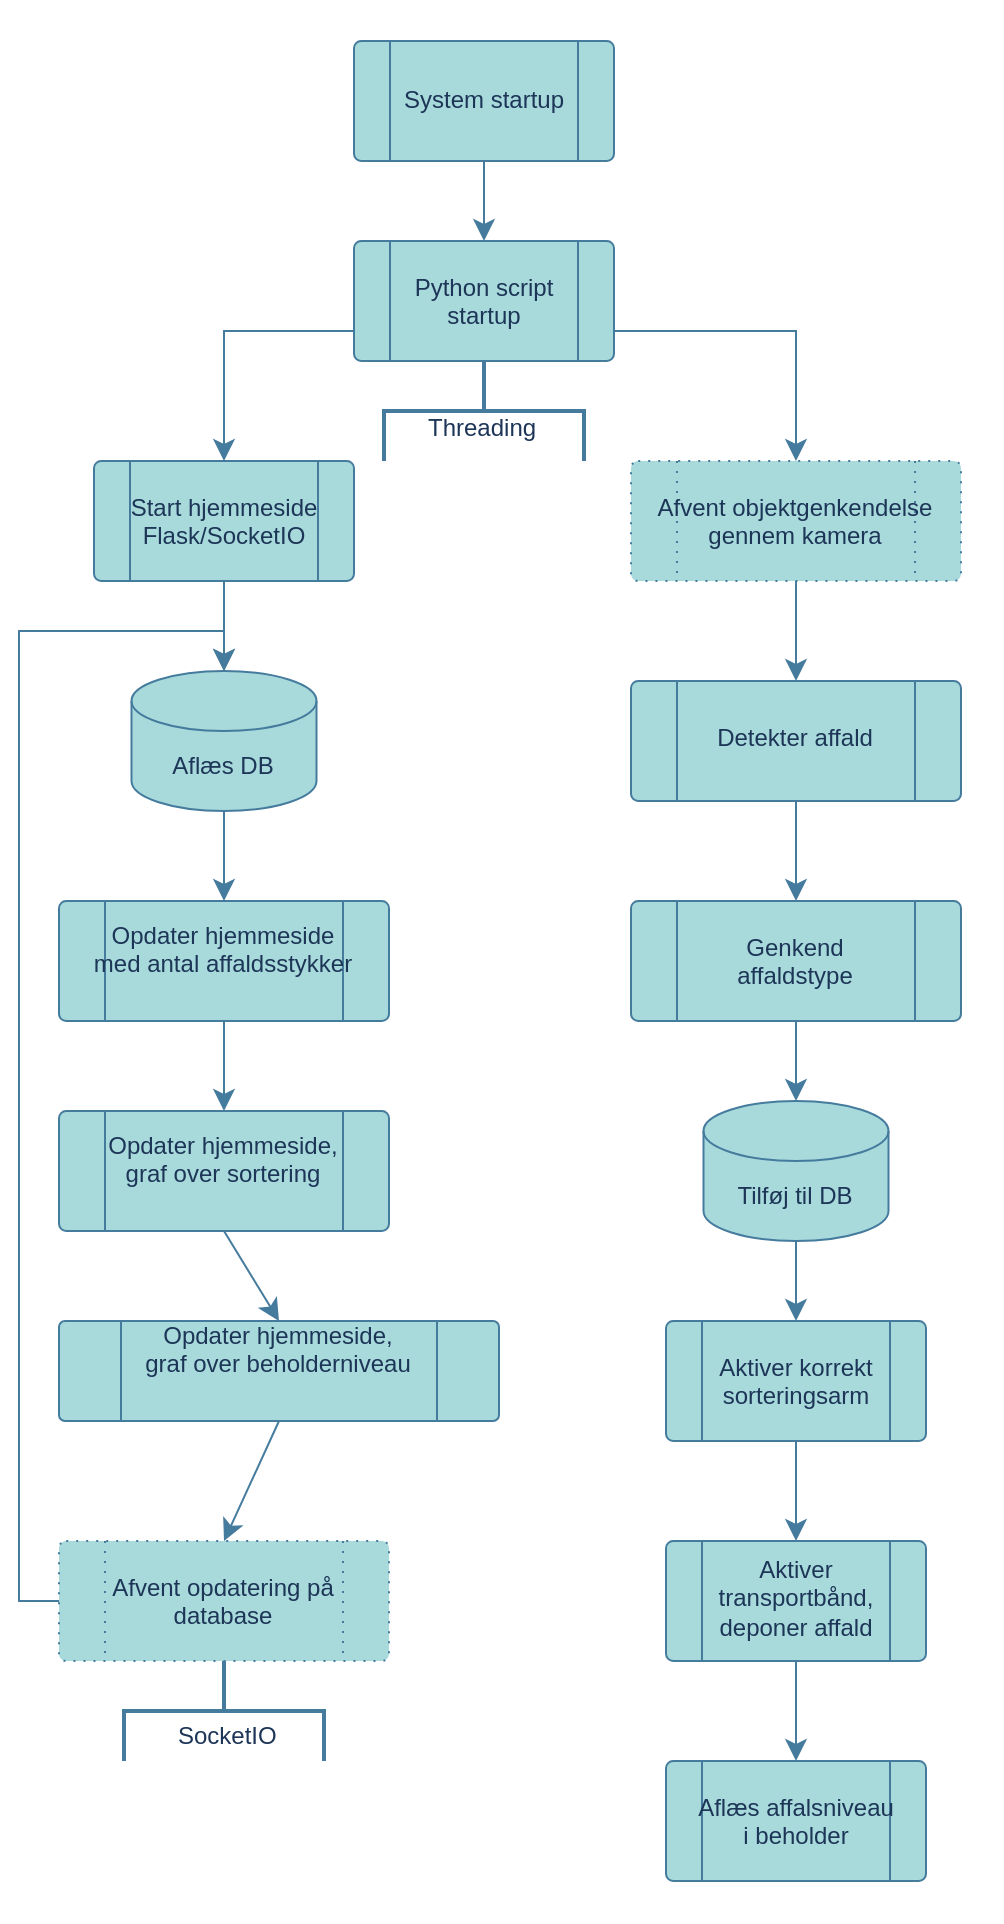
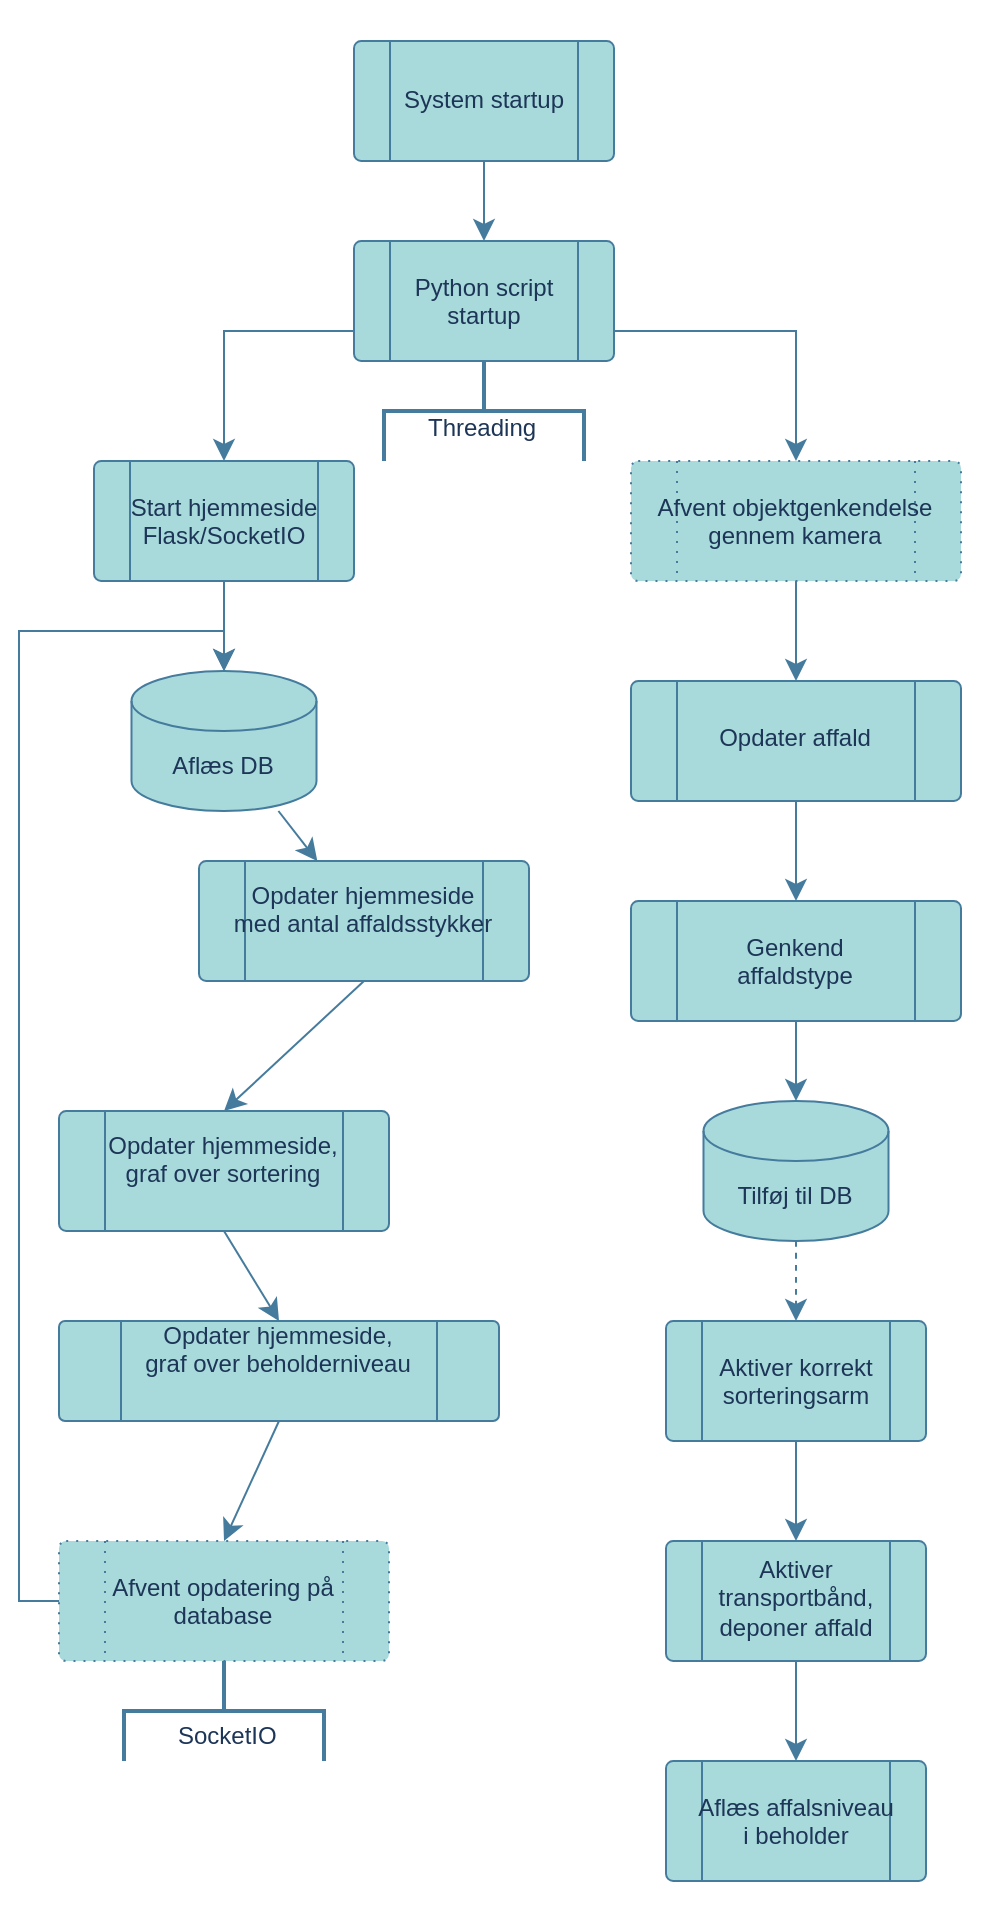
node "Detekter affald": label "Detekter affald" -> "Opdater affald"
node "Opdater hjemmeside med antal affaldsstykker": moved (224, 961) -> (364, 921)
edge "Tilføj til DB" -> "Aktiver korrekt sorteringsarm": style solid -> dashed
